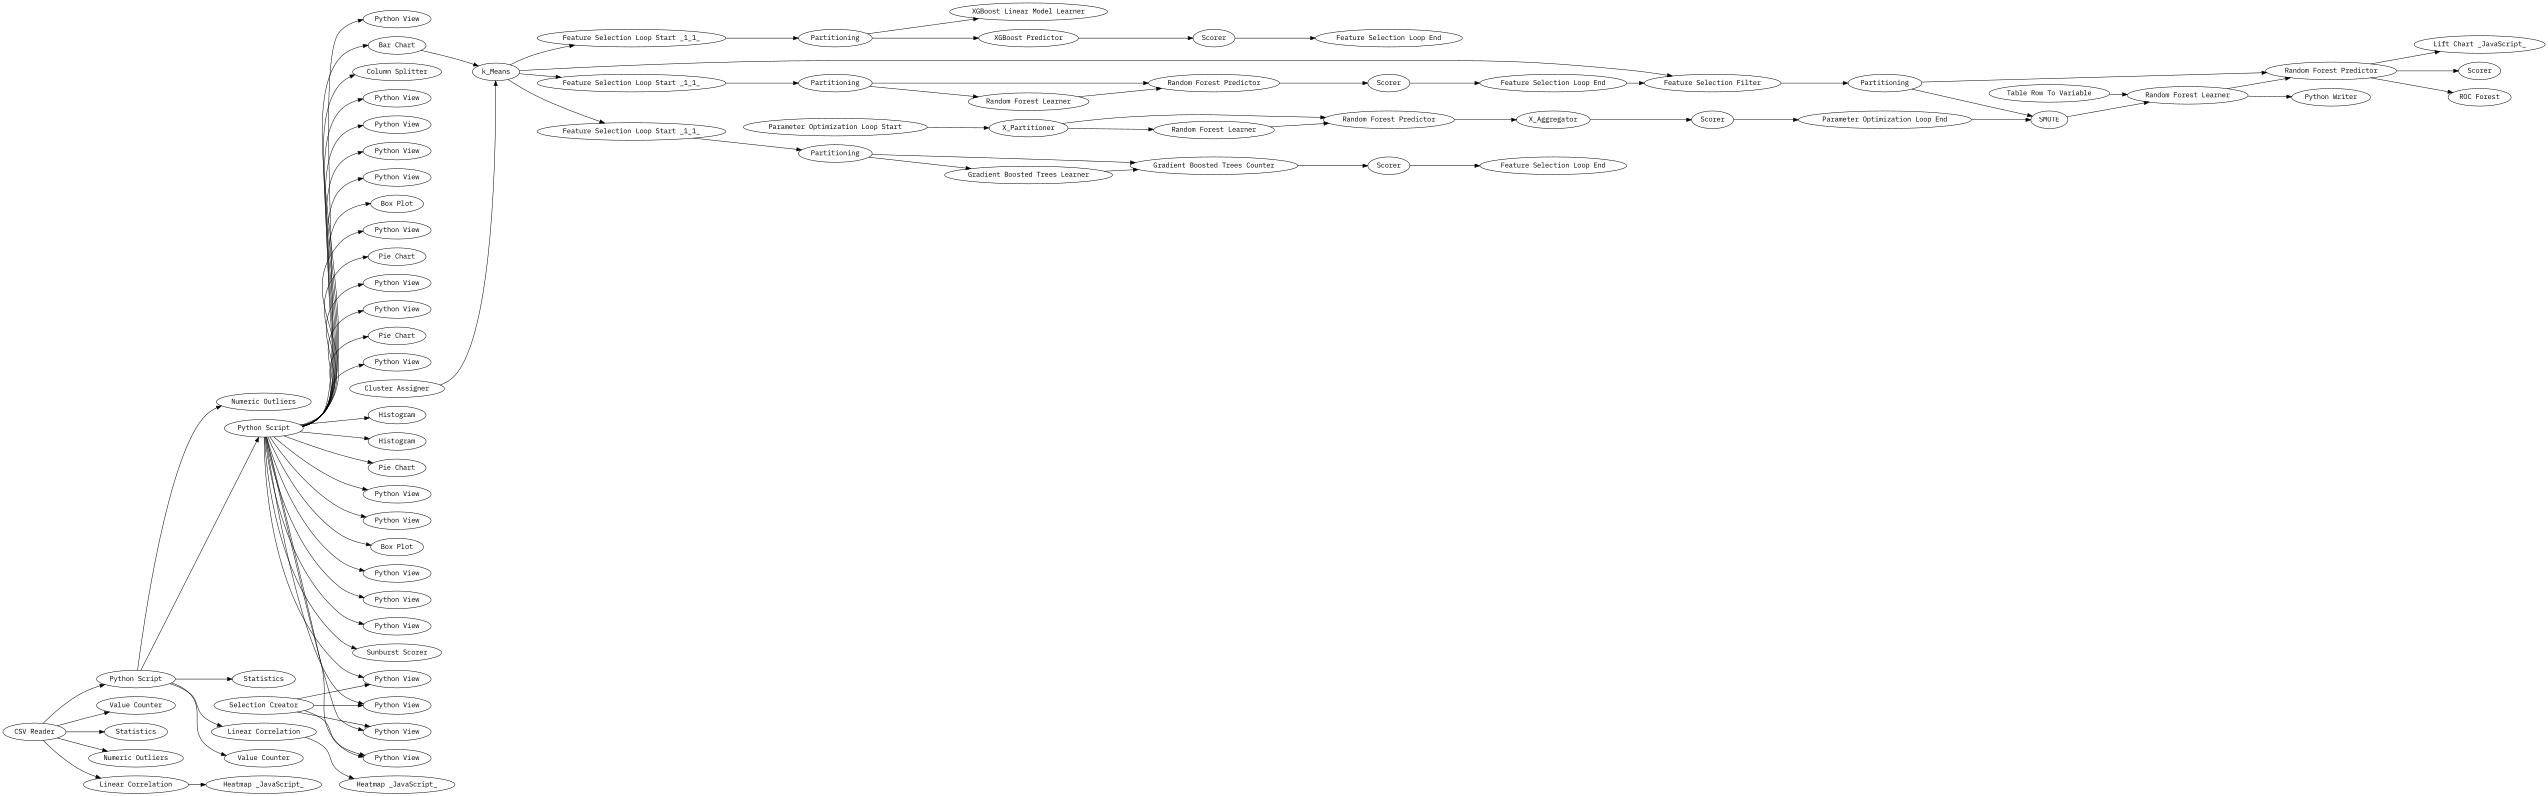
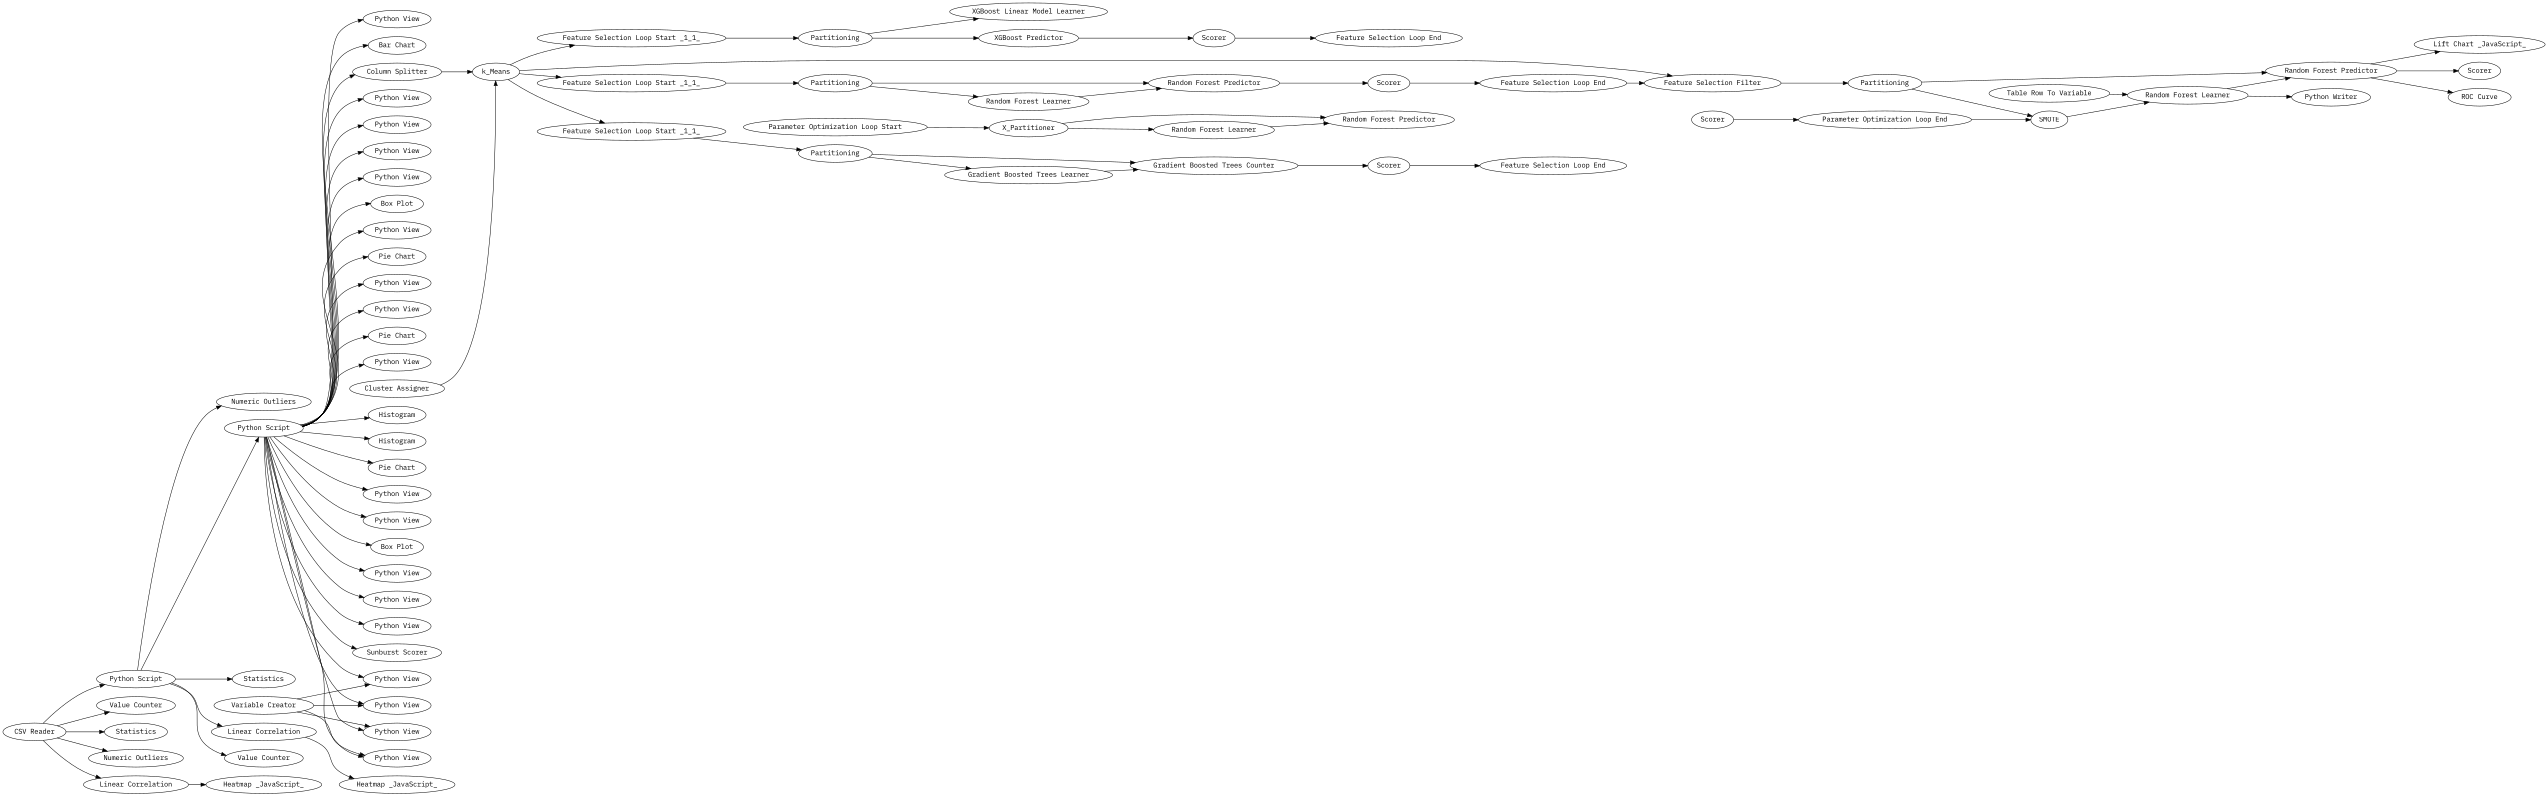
edge "Bar Chart" -> "k_Means": now "Column Splitter" -> "k_Means"
node "ROC Forest": label "ROC Forest" -> "ROC Curve"
node "X_Aggregator": removed
node "Selection Creator": label "Selection Creator" -> "Variable Creator"
